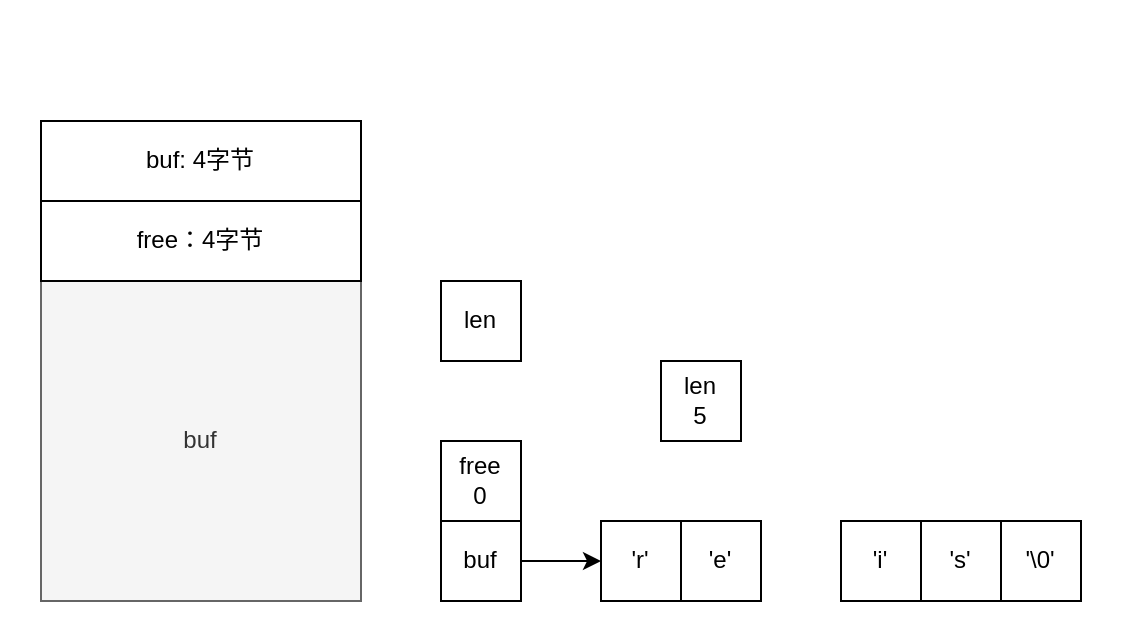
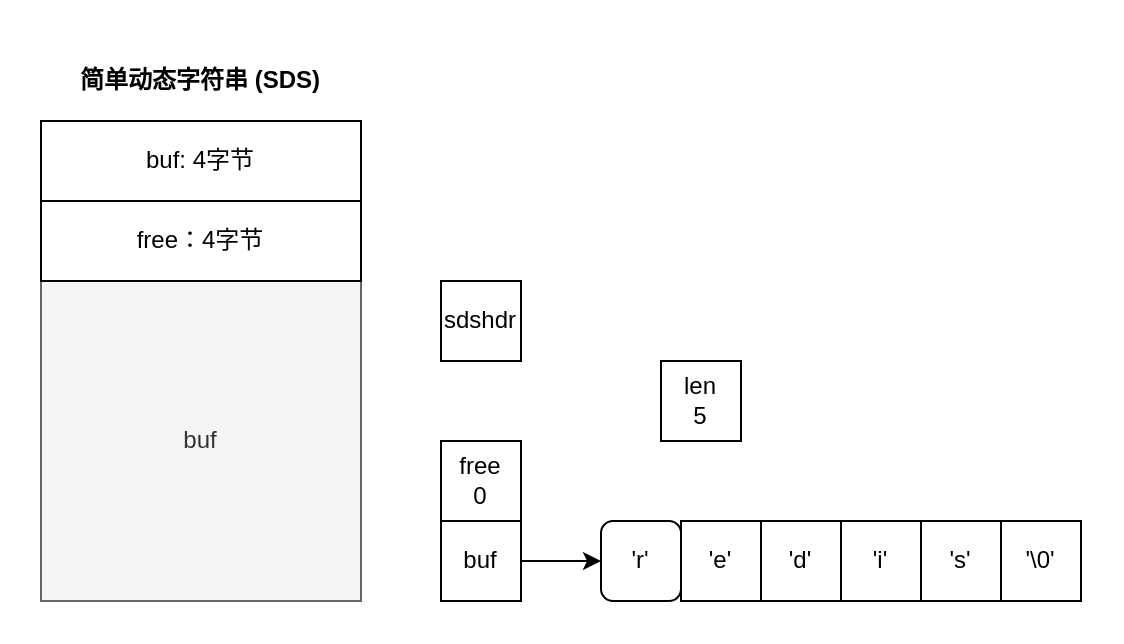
node "简单动态字符串 (SDS)": added
node "len": label "len" -> "sdshdr"
node "'r'": shape rectangle -> rounded rectangle
node "'d'": added
